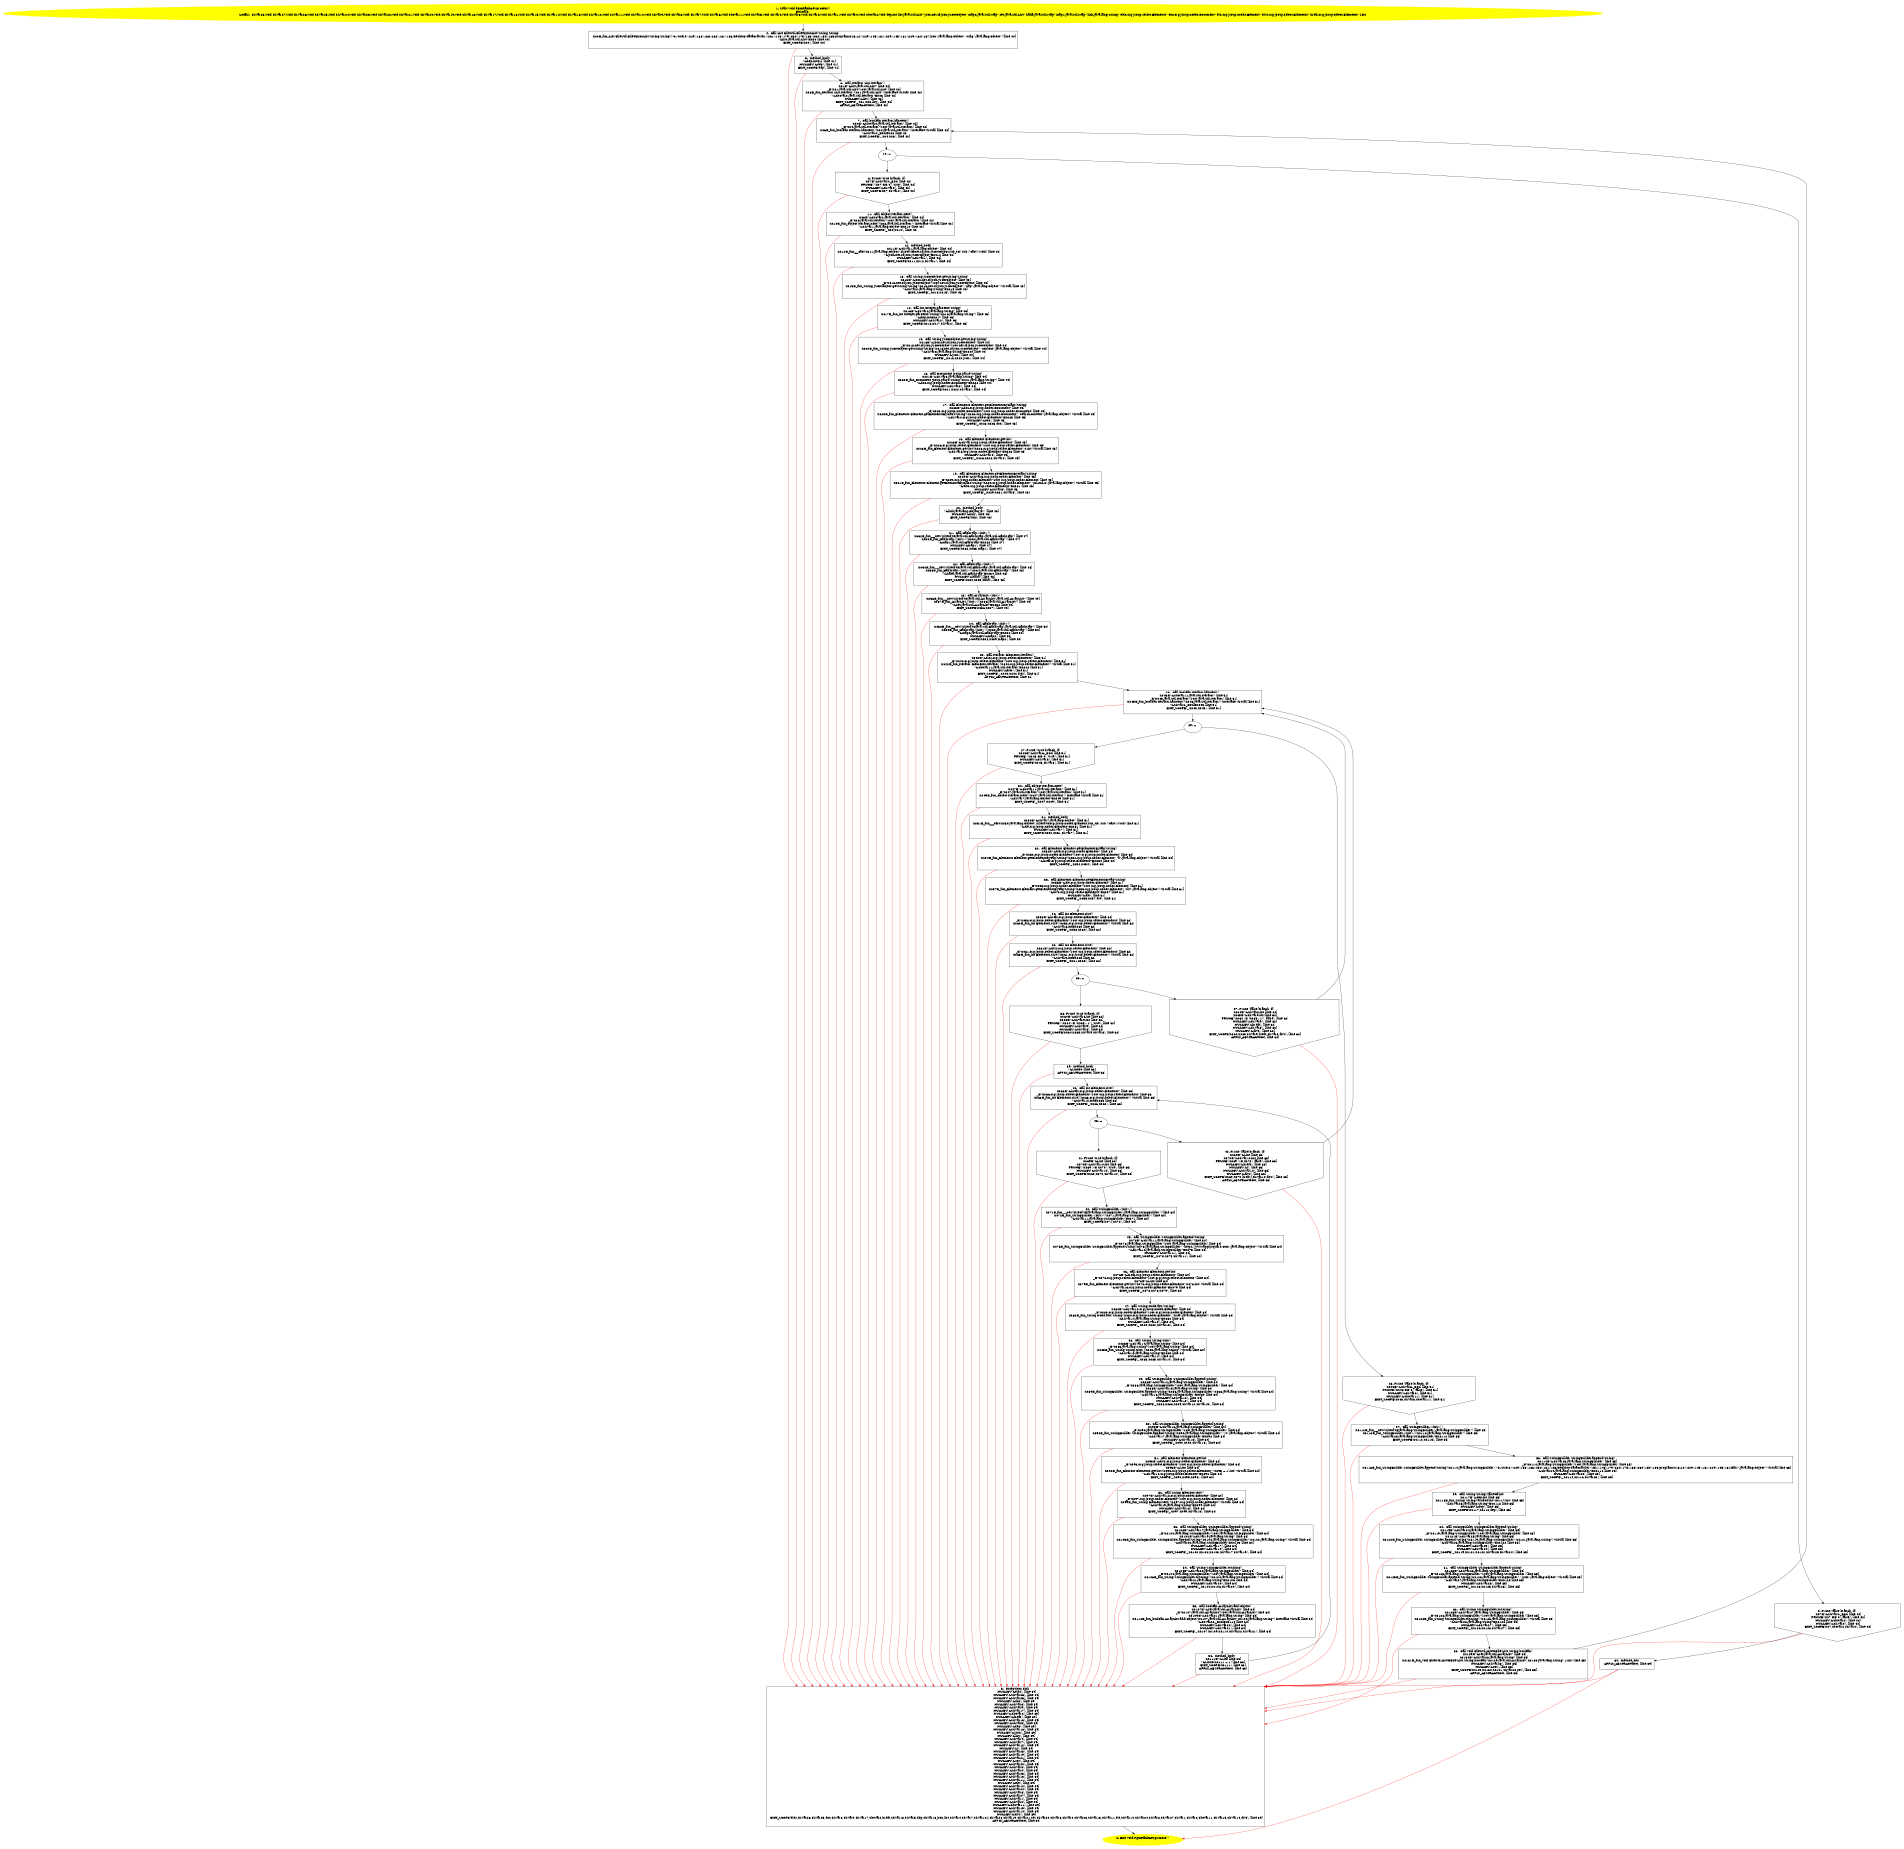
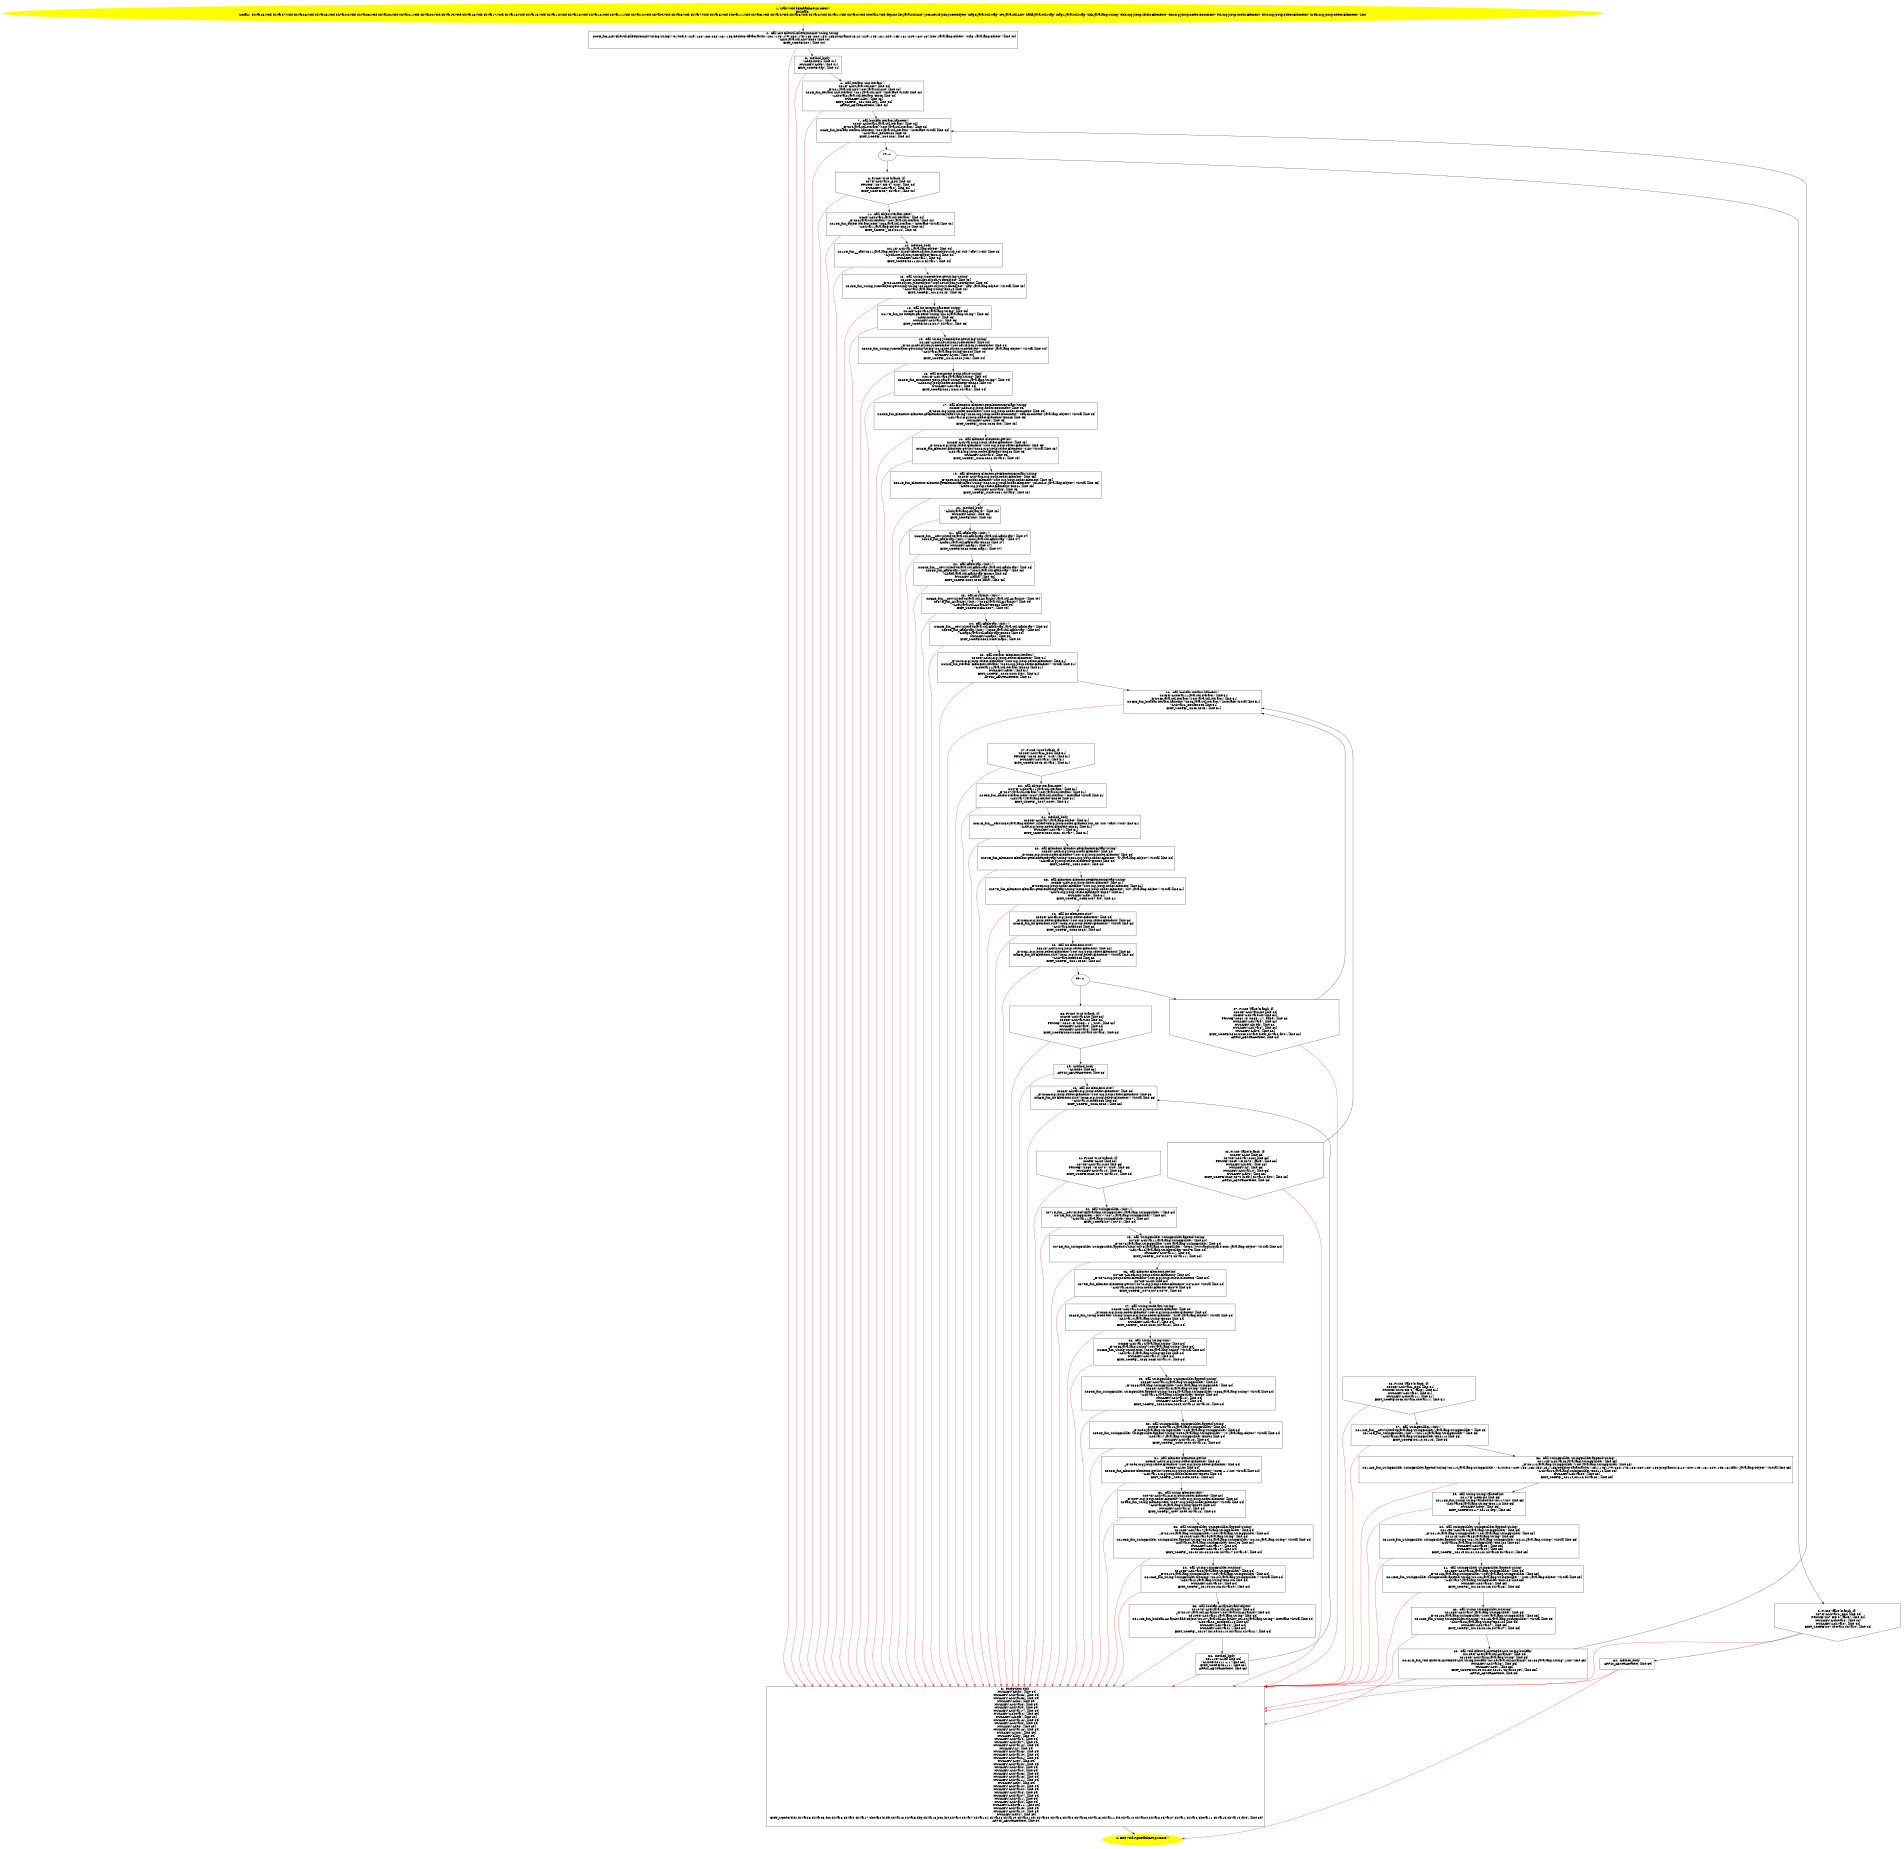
node "29: +": removed
node "43: +": removed
node "64:  method_doc APPLY_ABSTRACTION; [line 89]": label "64:  method_doc APPLY_ABSTRACTION; [line 89]" -> "64:  method_body APPLY_ABSTRACTION; [line 89]"
